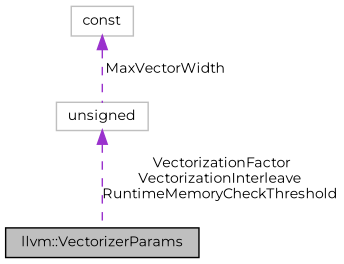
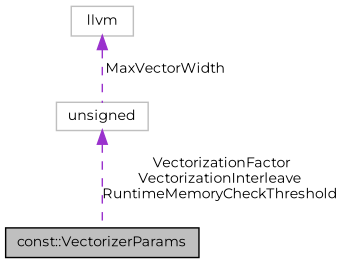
node "const": label "const" -> "llvm"
node "llvm::VectorizerParams": label "llvm::VectorizerParams" -> "const::VectorizerParams"
